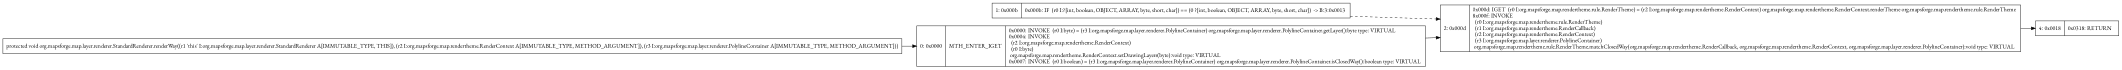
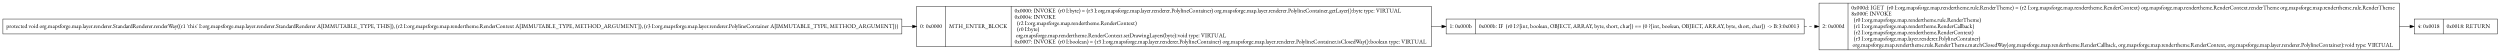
node "4: 0x0018": text "0x0318: RETURN" -> "0x0018: RETURN"
edge "0: 0x0000" -> "2: 0x000d": now "0: 0x0000" -> "1: 0x000b"
node "0: 0x0000": text "MTH_ENTER_IGET" -> "MTH_ENTER_BLOCK"
